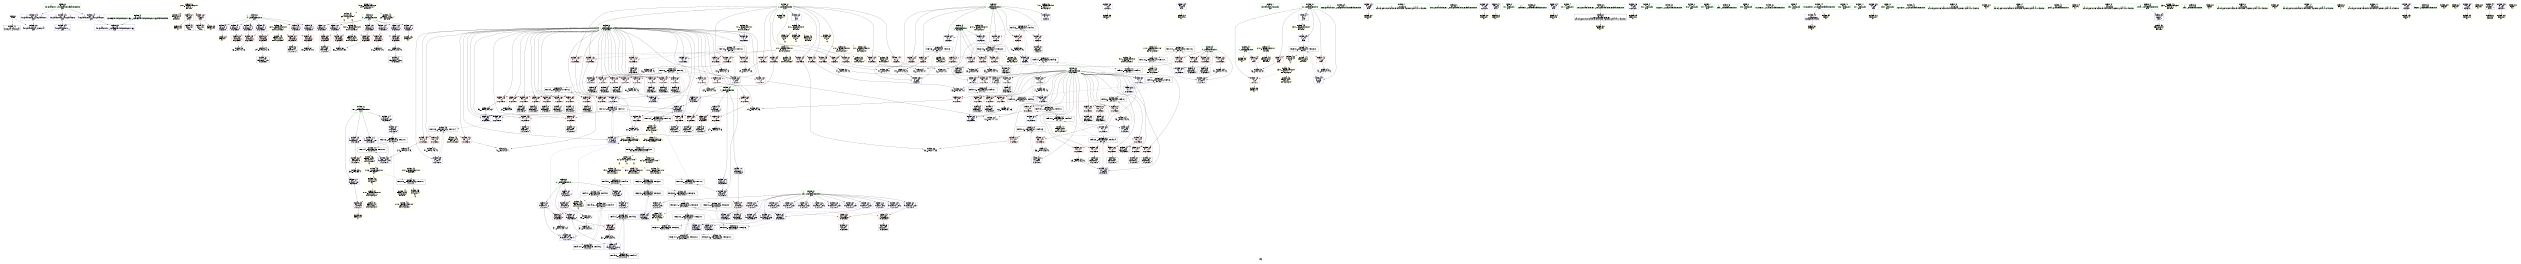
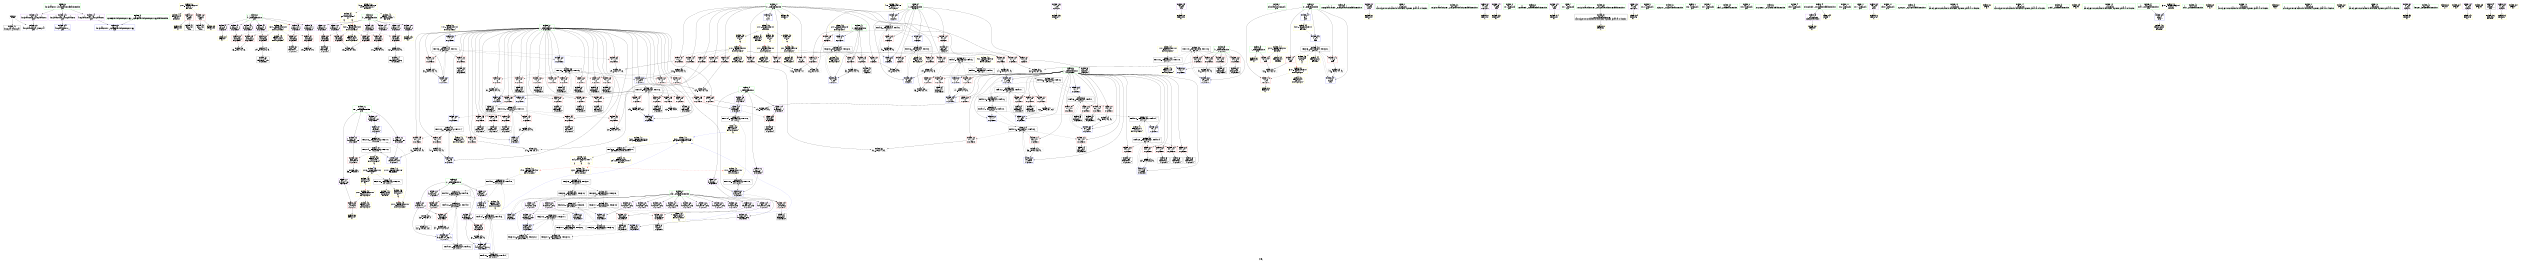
node "NodeID: 90": text "_Z6outputv" -> "_Z6main"
node "NodeID: 364": removed
